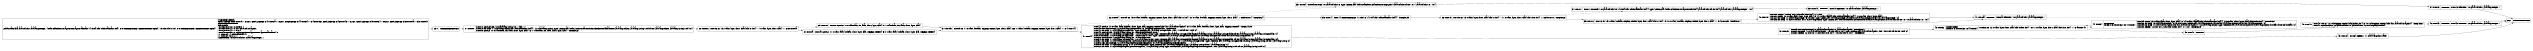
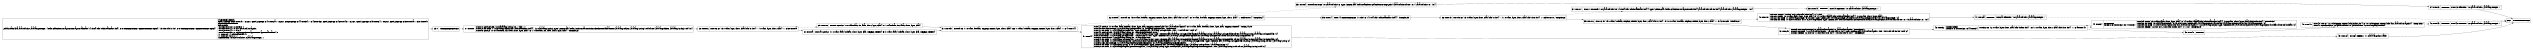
edge "39: 0x001c" -> "41: 0x002a": now "39: 0x001c" -> "42: 0x002b"
